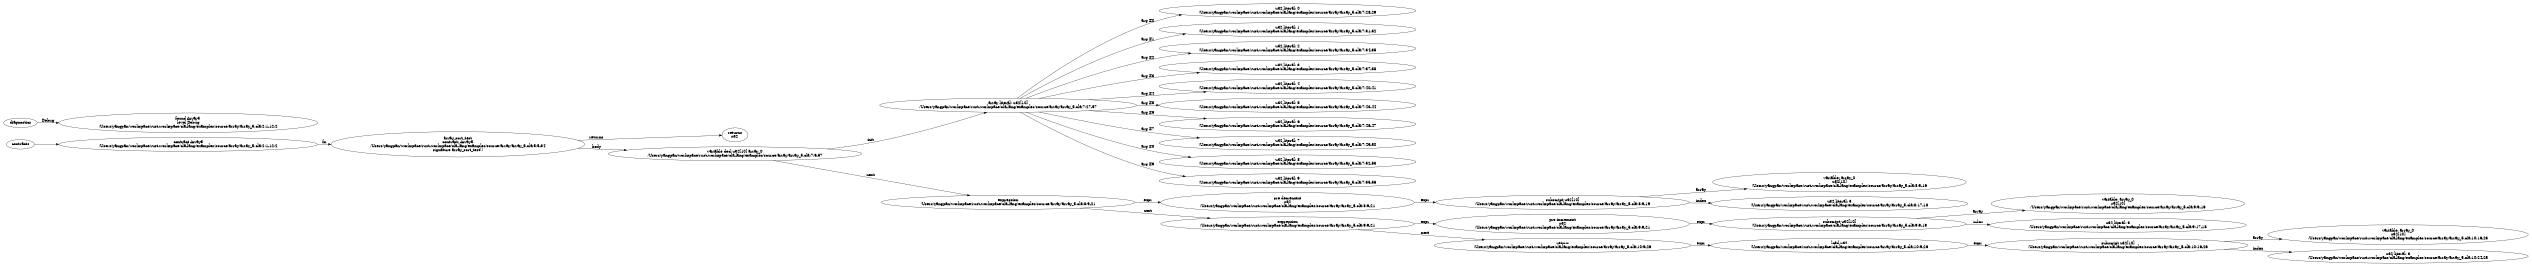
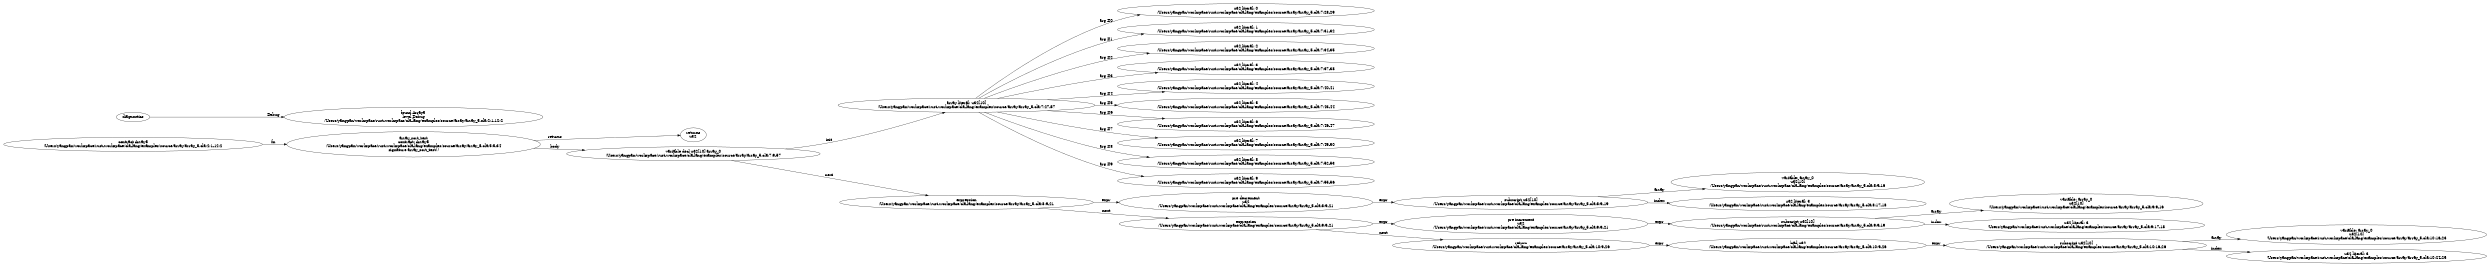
node "contracts": removed
